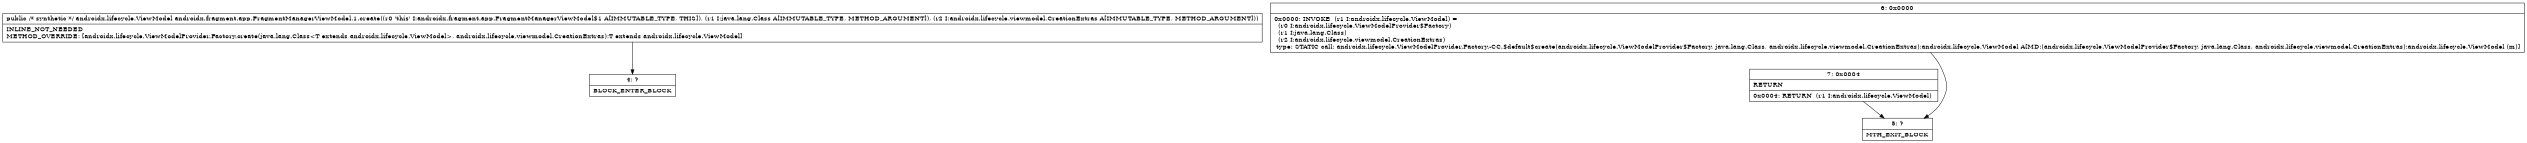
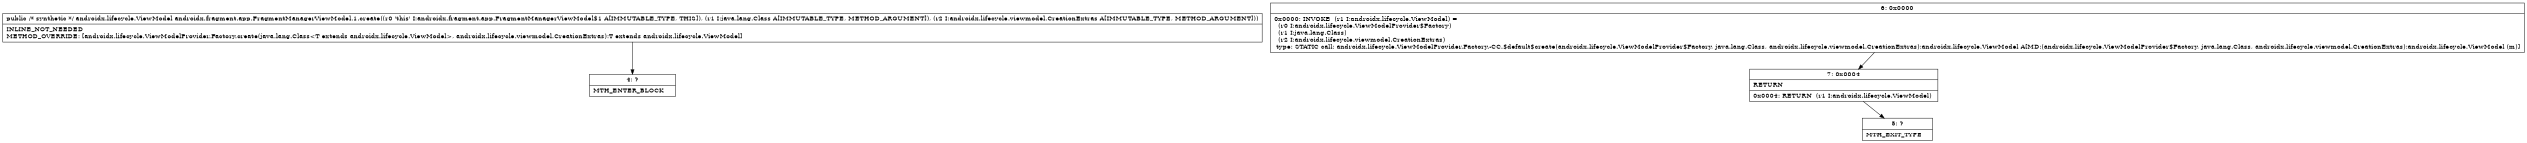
edge "6: 0x0000" -> "5: ?": now "6: 0x0000" -> "7: 0x0004"
node "4: ?": text "BLOCK_ENTER_BLOCK" -> "MTH_ENTER_BLOCK"
node "5: ?": text "MTH_EXIT_BLOCK" -> "MTH_EXIT_TYPE"
